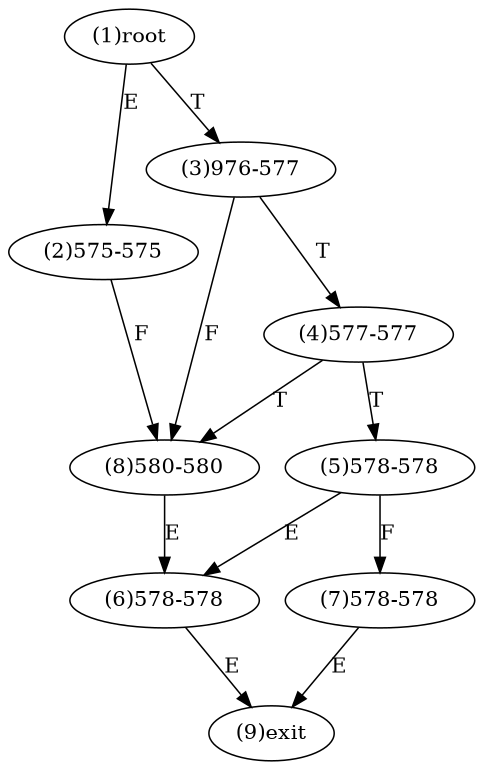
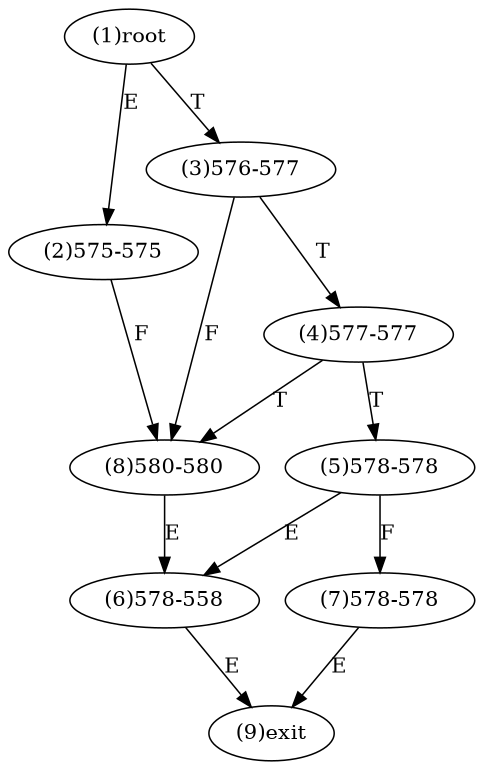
node "(3)976-577": label "(3)976-577" -> "(3)576-577"
node "(6)578-578": label "(6)578-578" -> "(6)578-558"
